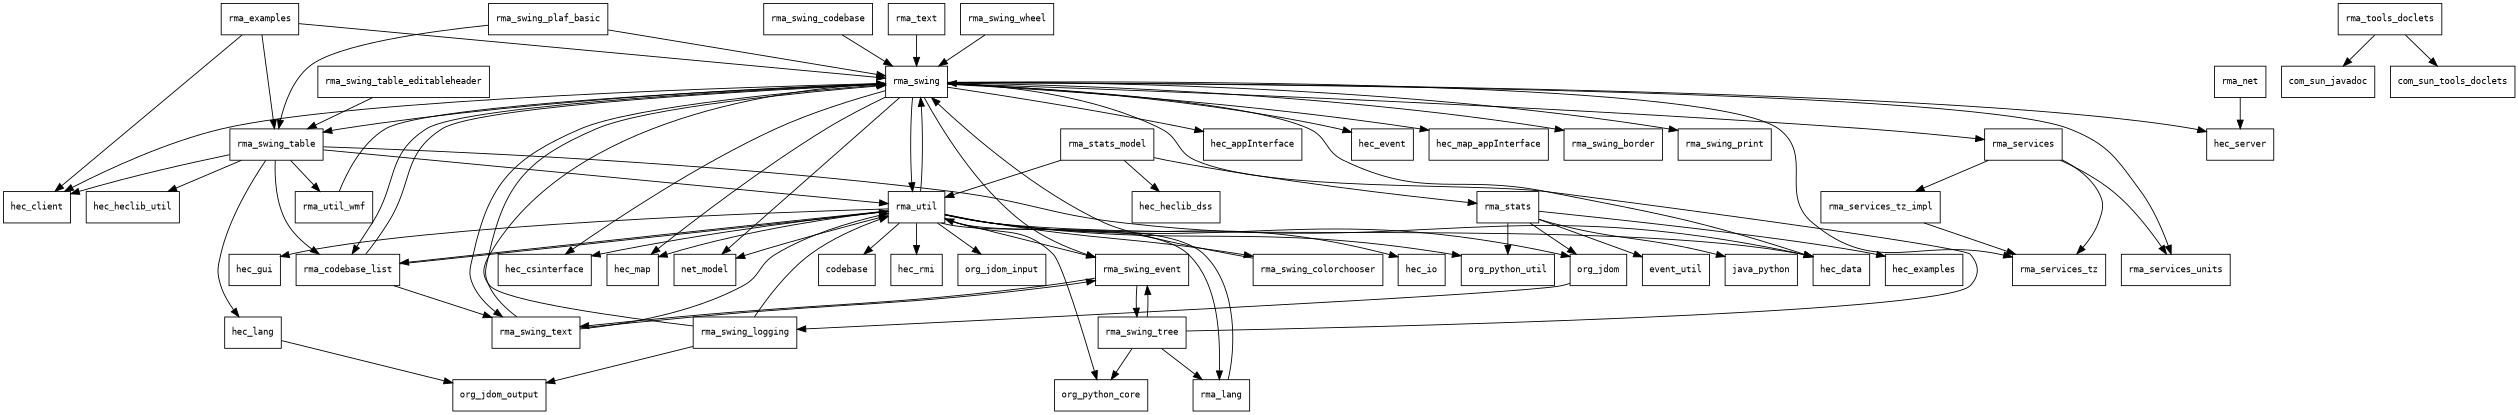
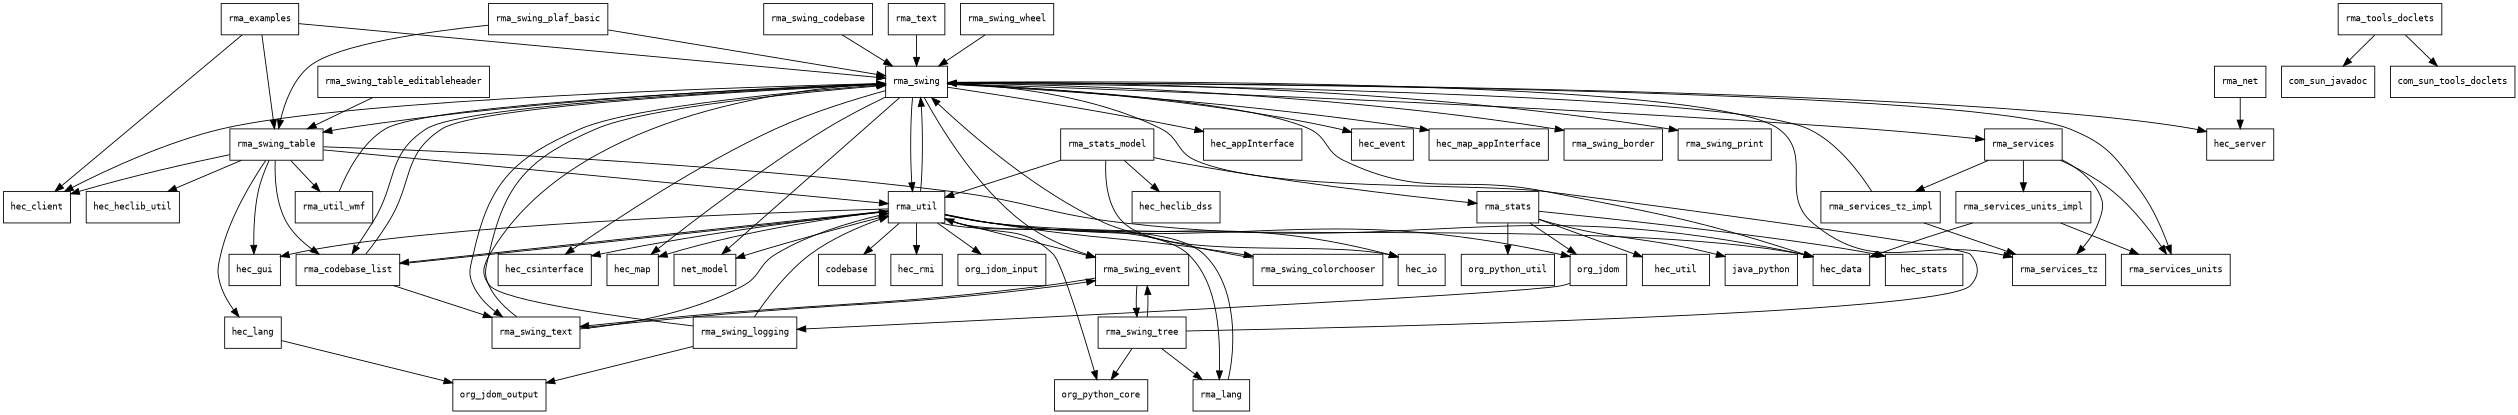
edge "rma_services_tz_impl" -> "rma_swing": added
edge "rma_swing_table" -> "hec_gui": added
node "rma_services_units_impl": added
edge "rma_util" -> "org_python_util": removed
edge "rma_stats_model" -> "hec_io": added
node "event_util": label "event_util" -> "hec_util"
node "hec_examples": label "hec_examples" -> "hec_stats"
